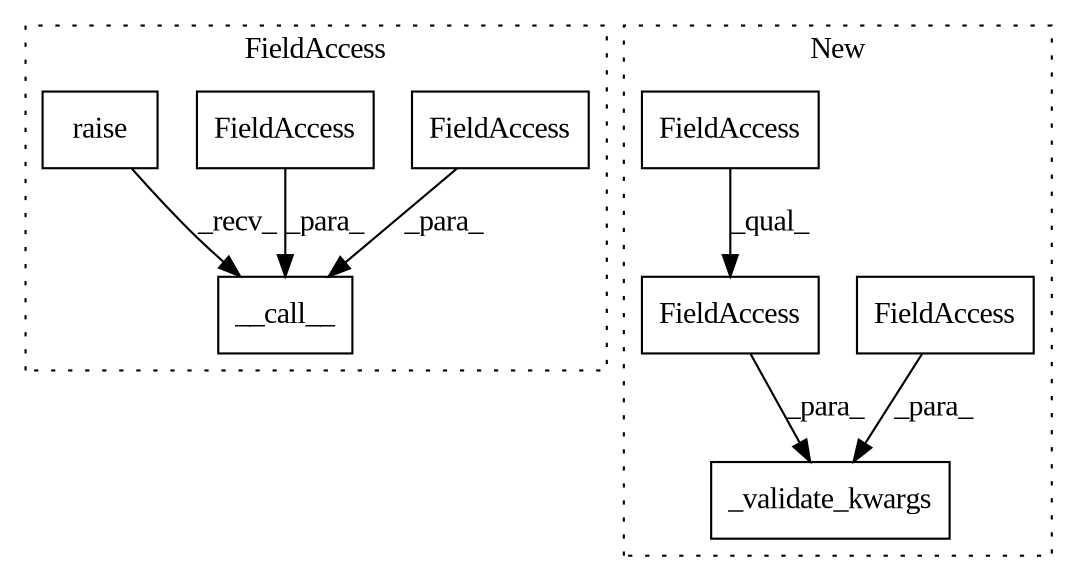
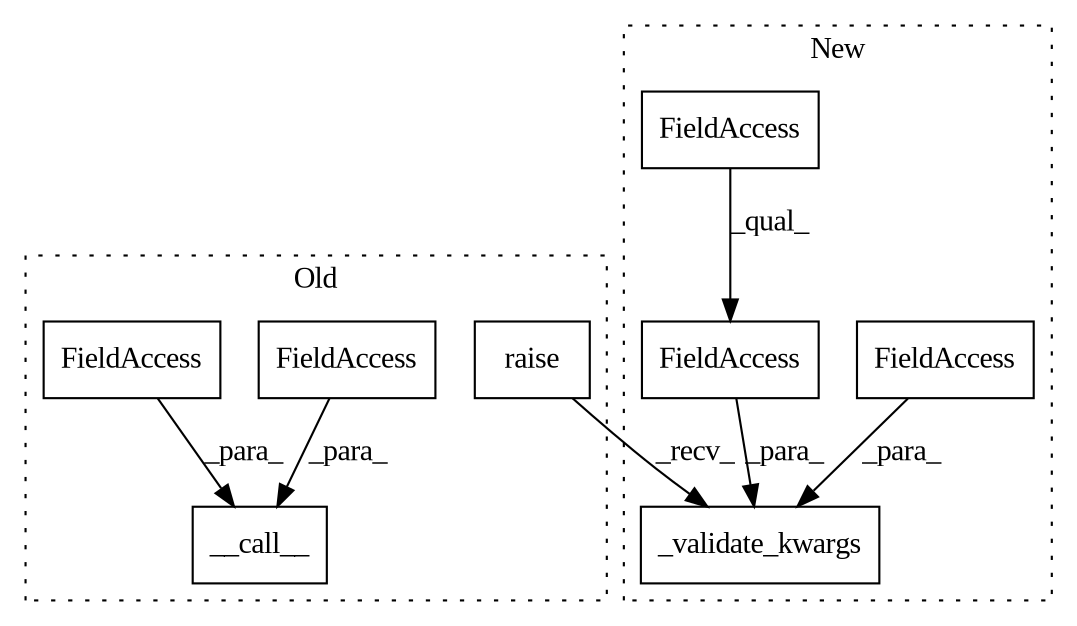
cluster "FieldAccess": label "FieldAccess" -> "Old"
edge "raise" -> "__call__": now "raise" -> "_validate_kwargs"
